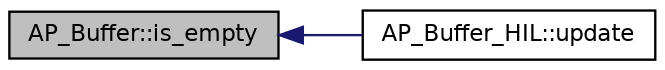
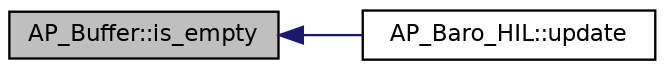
node "AP_Buffer_HIL::update": label "AP_Buffer_HIL::update" -> "AP_Baro_HIL::update"
